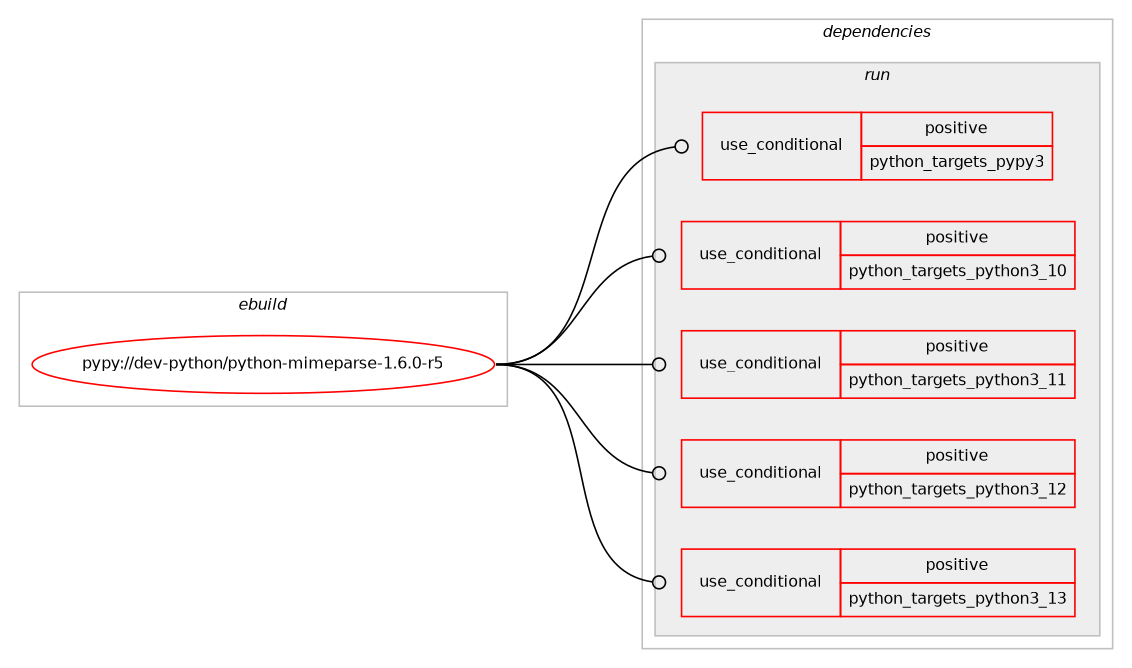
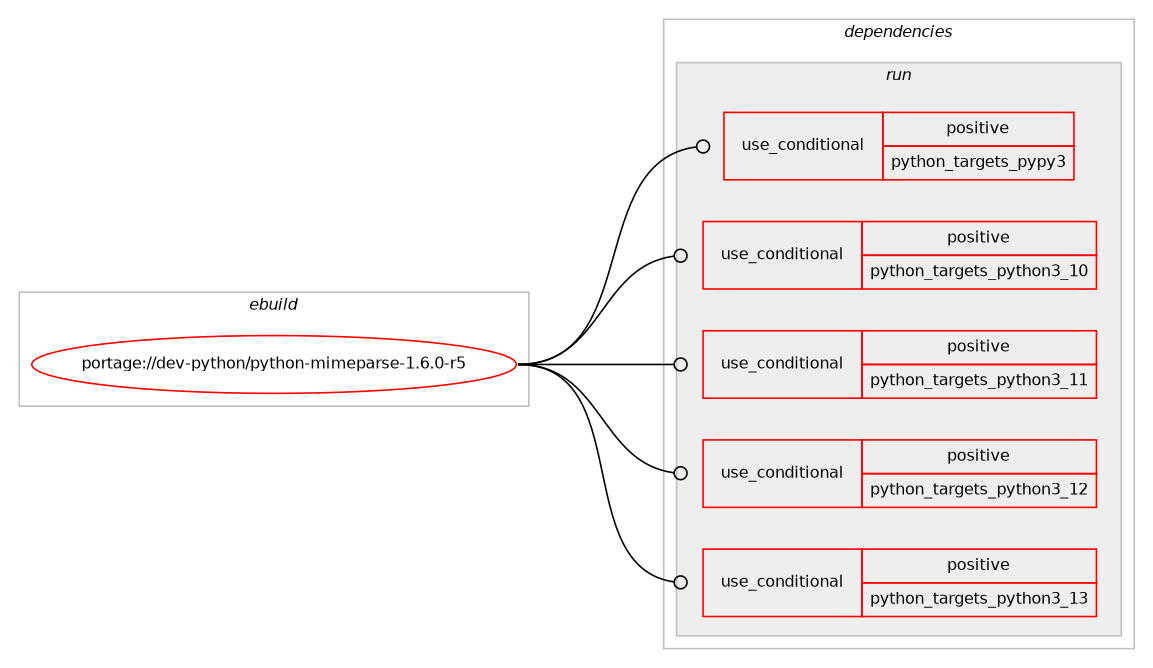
node "pypy://dev-python/python-mimeparse-1.6.0-r5": label "pypy://dev-python/python-mimeparse-1.6.0-r5" -> "portage://dev-python/python-mimeparse-1.6.0-r5"
